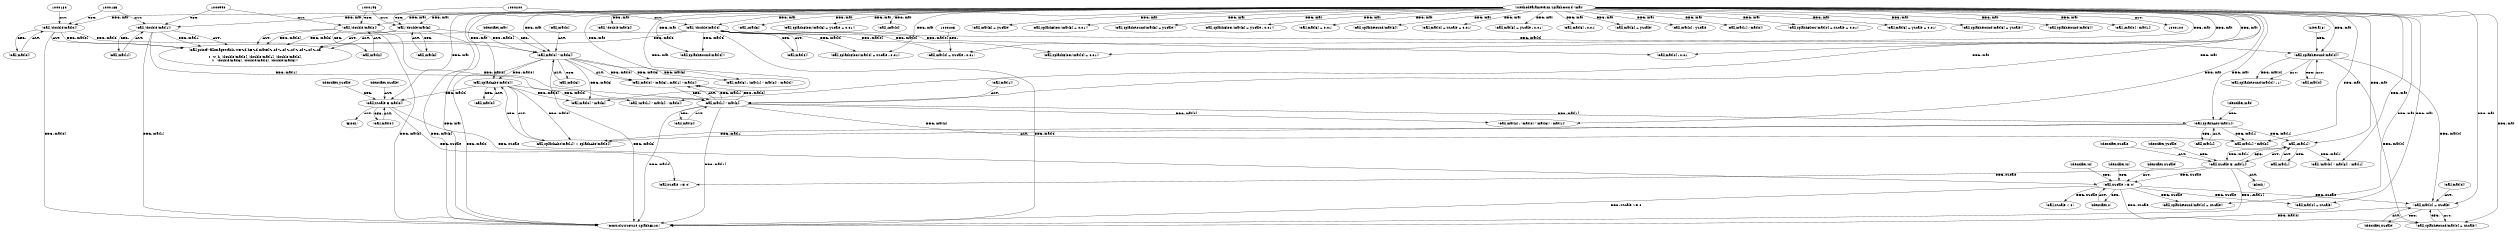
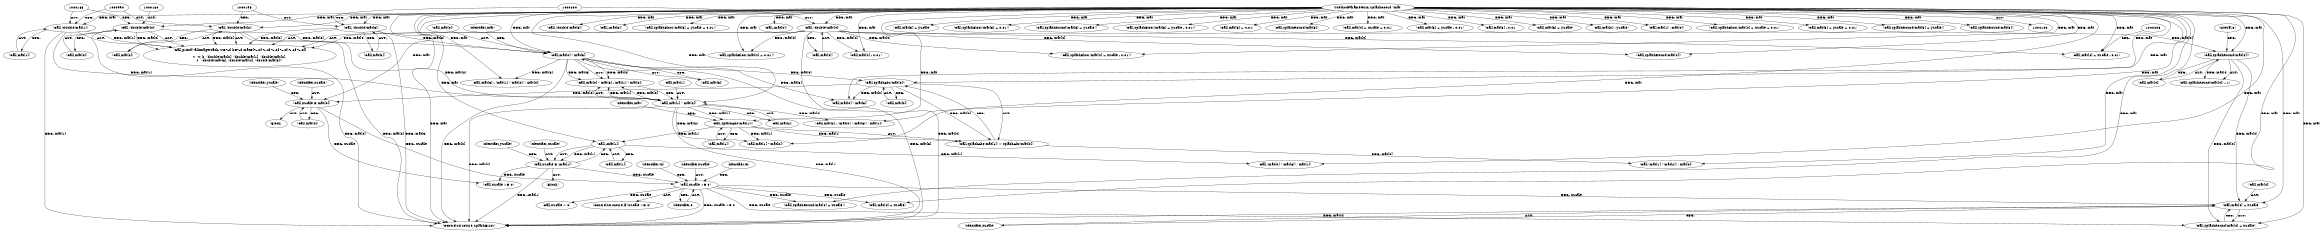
node "(Call,-mat[0] / mat[1])": removed
edge "(Call,splashAbs(mat[0]))" -> "(Call,(mat[1] * mat[2]) / mat[0])": now "(Call,splashAbs(mat[1]) > splashAbs(mat[0]))" -> "(Call,(mat[1] * mat[2]) / mat[0])"
node "(ControlStructure,if (xScale >= 0))": added
